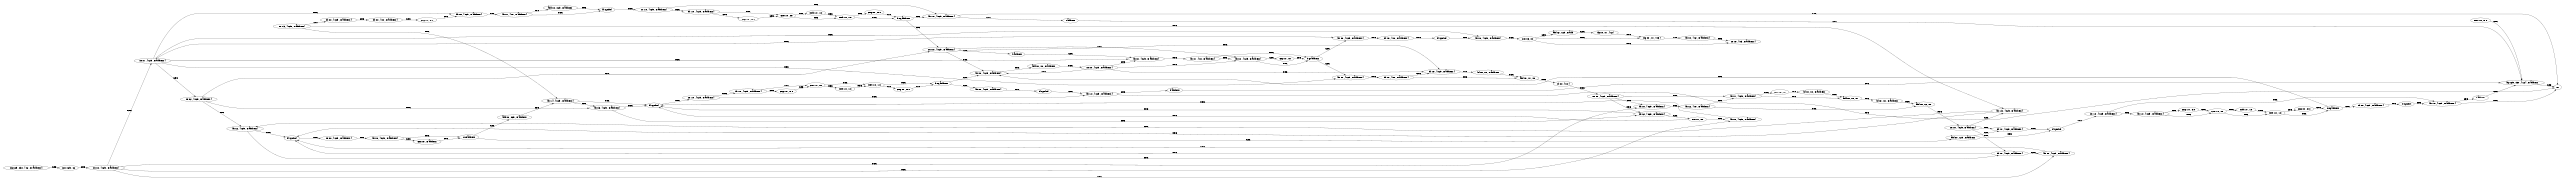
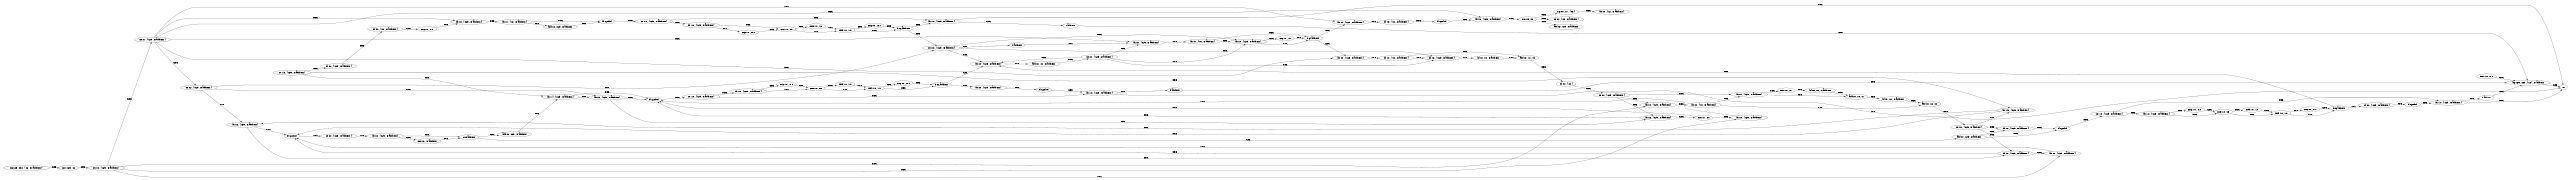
node "add x2 , x29 , # add": label "add x2 , x29 , # add" -> "add x2 , x29 , # address"
node "ldp x0 , x1 , [ x2 ]": removed
edge "ldr x0 , [ x2 , # address ]" -> "str x0 , [ x3 , # address ]": removed, label "DFG"
